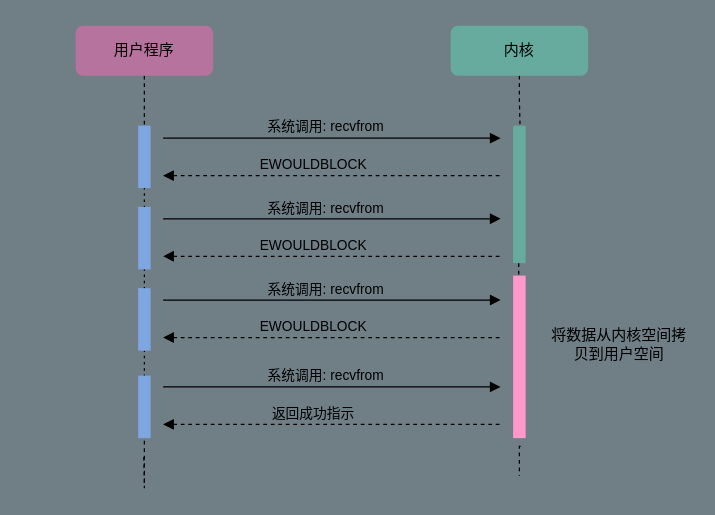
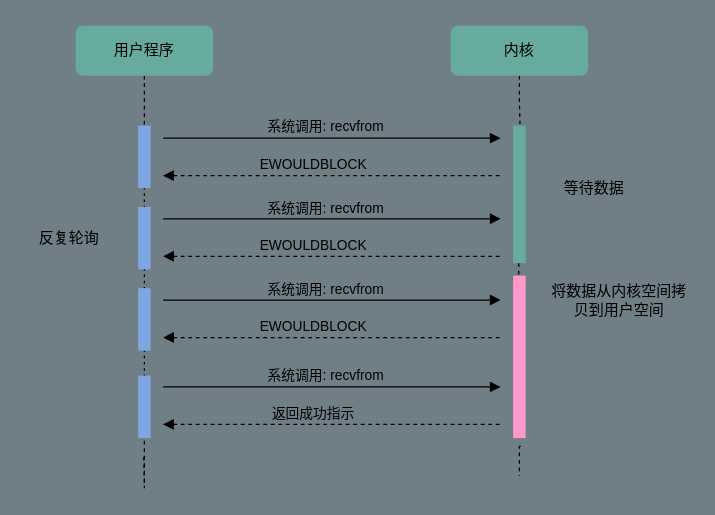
node "用户程序": fillcolor #b5739d -> #67ab9f
node "等待数据": added
node "反复轮询": added
node "将数据从内核空间拷贝到用户空间": moved (619, 344) -> (619, 301)
